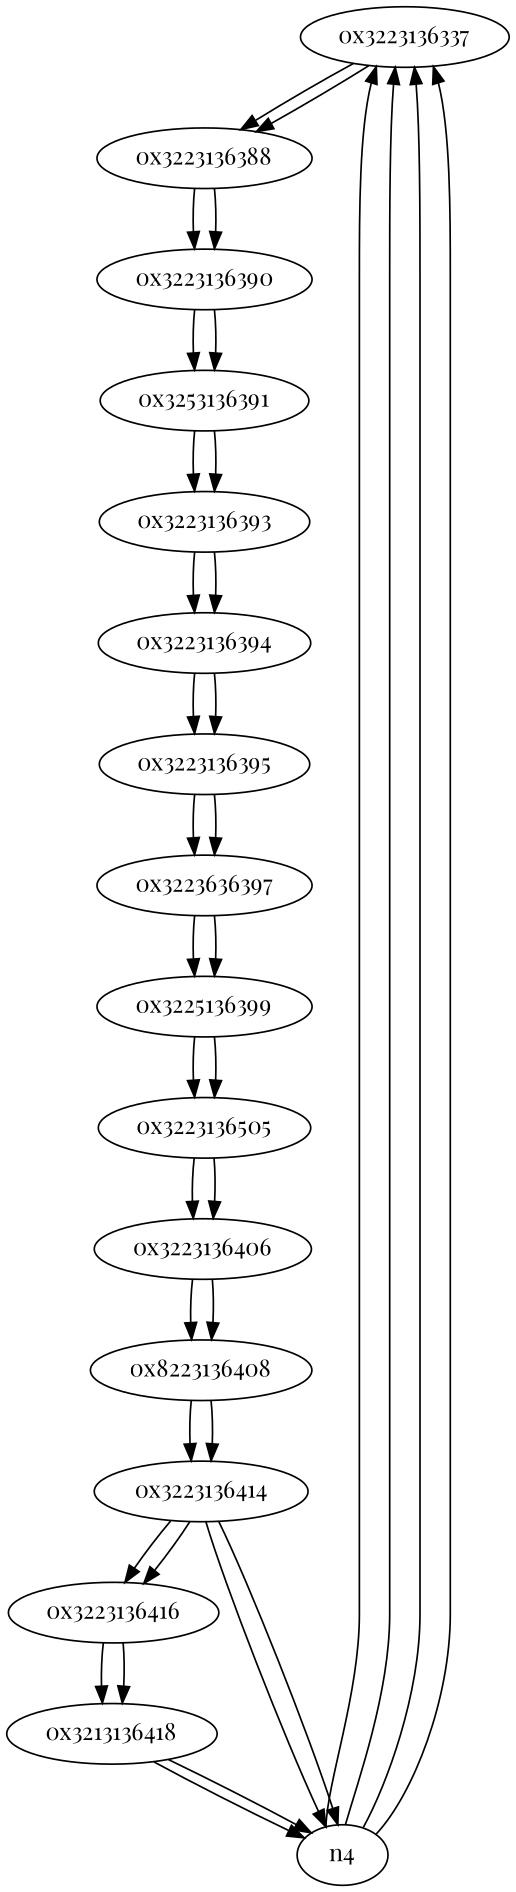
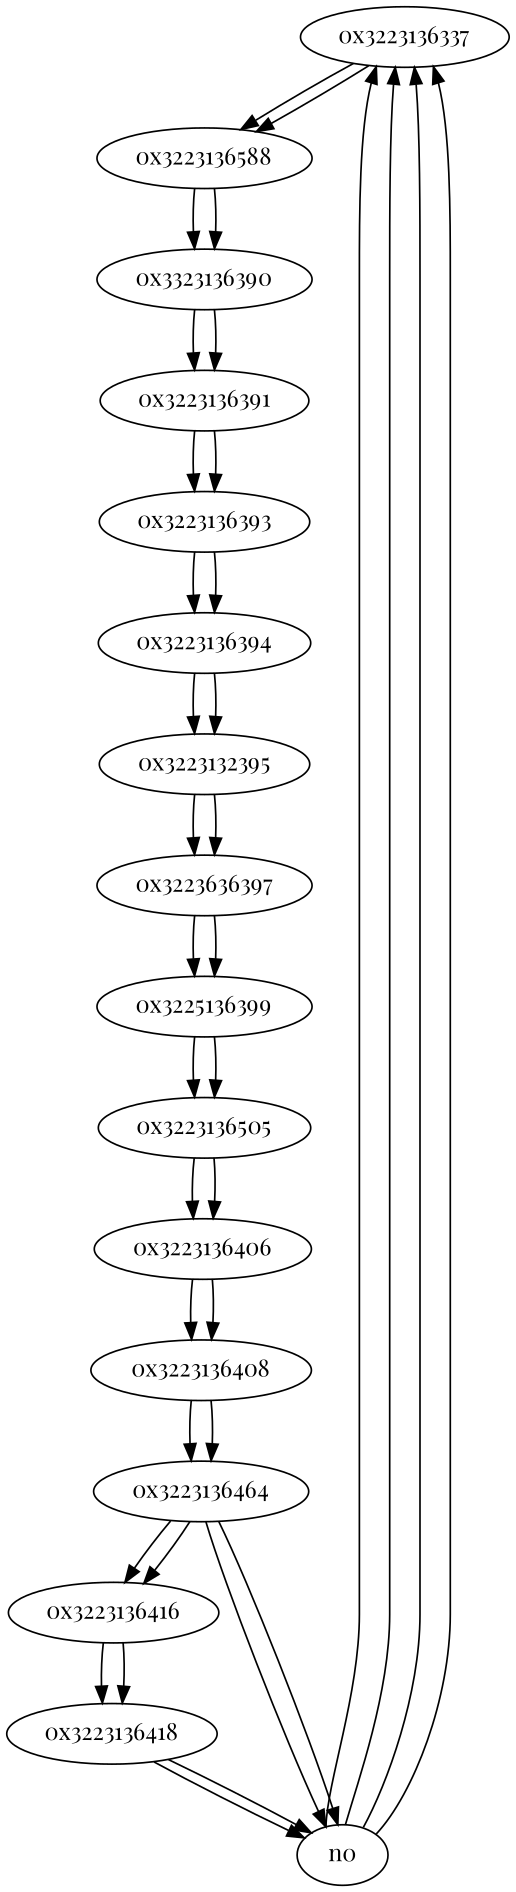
node "0x3223136388": label "0x3223136388" -> "0x3223136588"
node "0x3223136390": label "0x3223136390" -> "0x3323136390"
node "0x3253136391": label "0x3253136391" -> "0x3223136391"
node "0x3223136395": label "0x3223136395" -> "0x3223132395"
node "0x8223136408": label "0x8223136408" -> "0x3223136408"
node "0x3223136414": label "0x3223136414" -> "0x3223136464"
node "0x3213136418": label "0x3213136418" -> "0x3223136418"
node "n4": label "n4" -> "n0"
